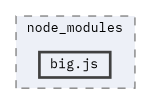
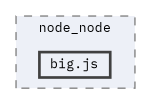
cluster "node_modules": label "node_modules" -> "node_node"
